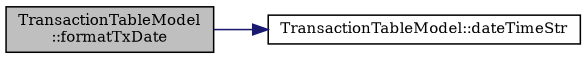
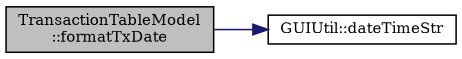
node "TransactionTableModel::dateTimeStr": label "TransactionTableModel::dateTimeStr" -> "GUIUtil::dateTimeStr"
